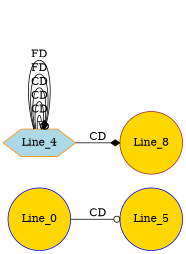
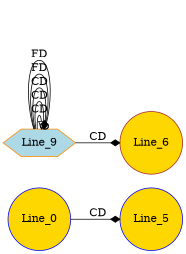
node "Line_4": label "Line_4" -> "Line_9"
node "Line_8": label "Line_8" -> "Line_6"
edge "Line_0" -> "Line_5": arrowhead odot -> diamond
